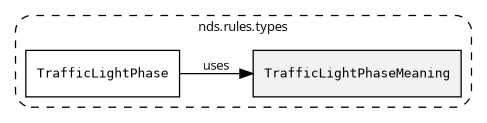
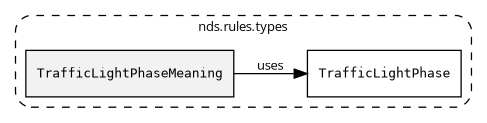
edge "TrafficLightPhase" -> "TrafficLightPhaseMeaning": reversed
